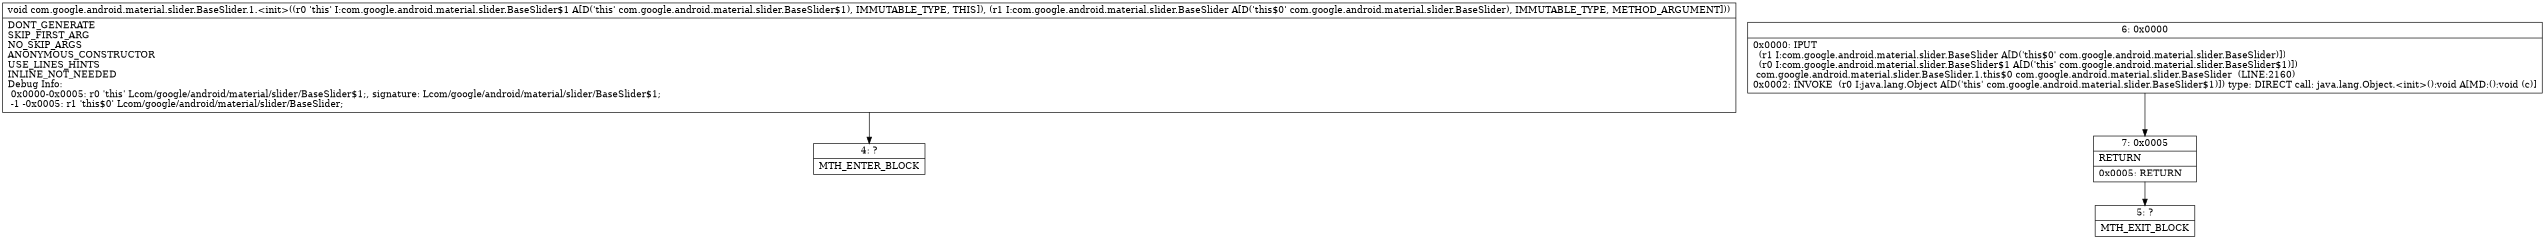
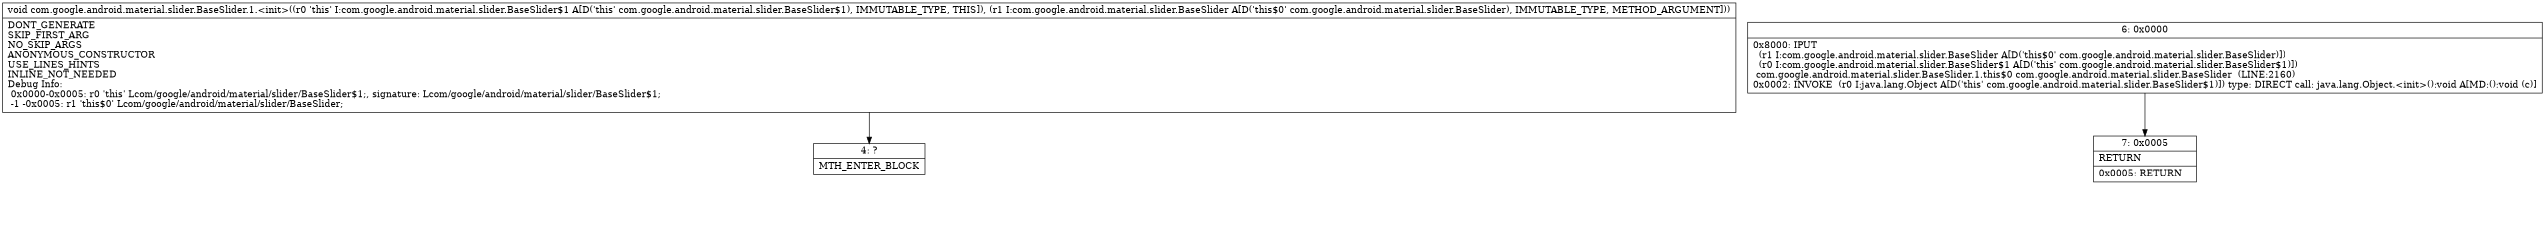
node "6: 0x0000": text "0x0000: IPUT" -> "0x8000: IPUT"
node "5: ?": removed
